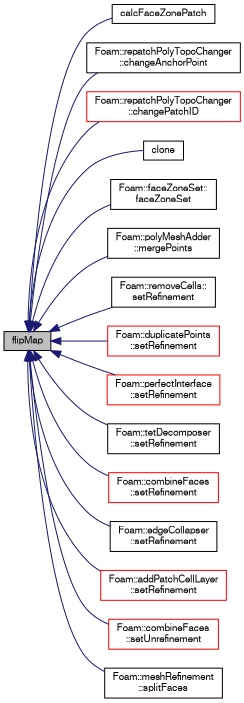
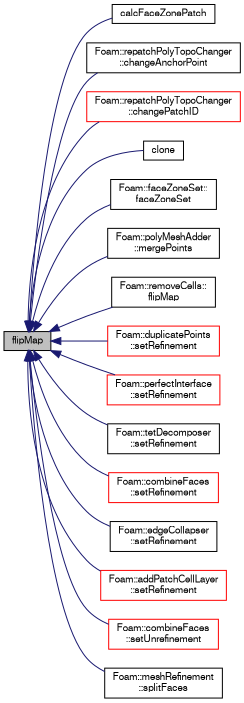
node "Foam::removeCells:: setRefinement": label "Foam::removeCells:: setRefinement" -> "Foam::removeCells:: flipMap"
